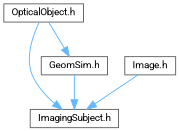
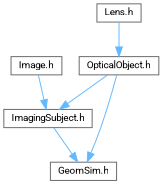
node "Lens.h": added
edge "GeomSim.h" -> "ImagingSubject.h": reversed
